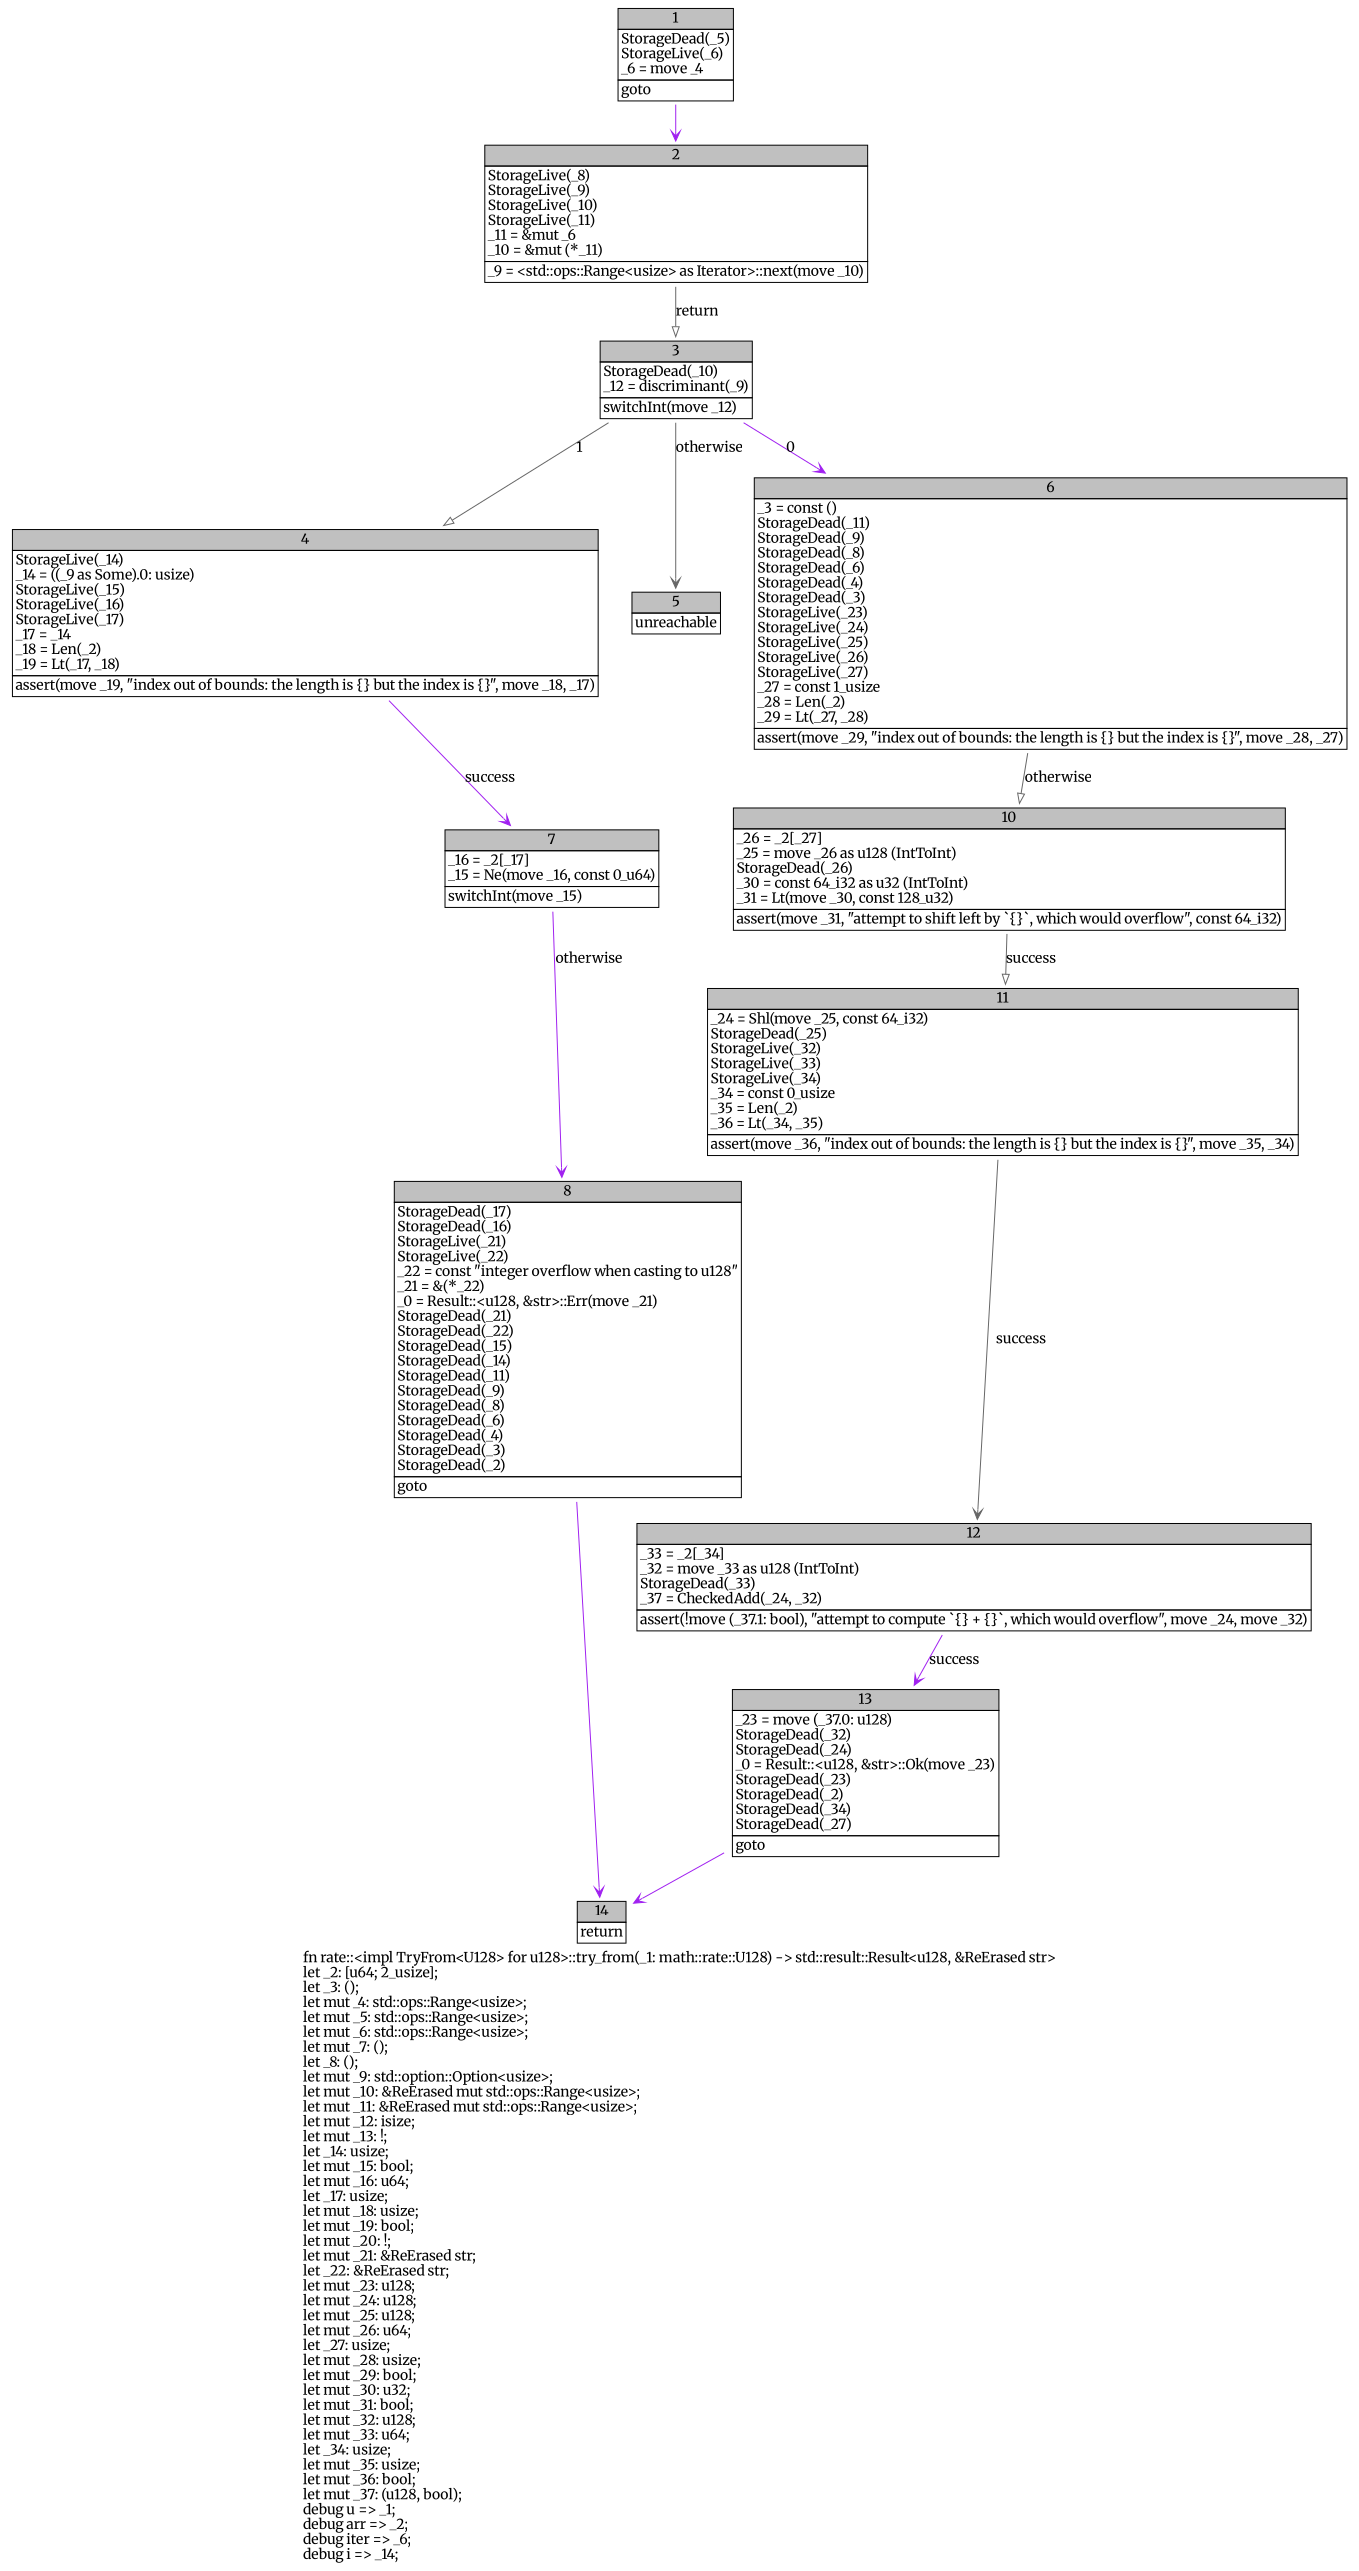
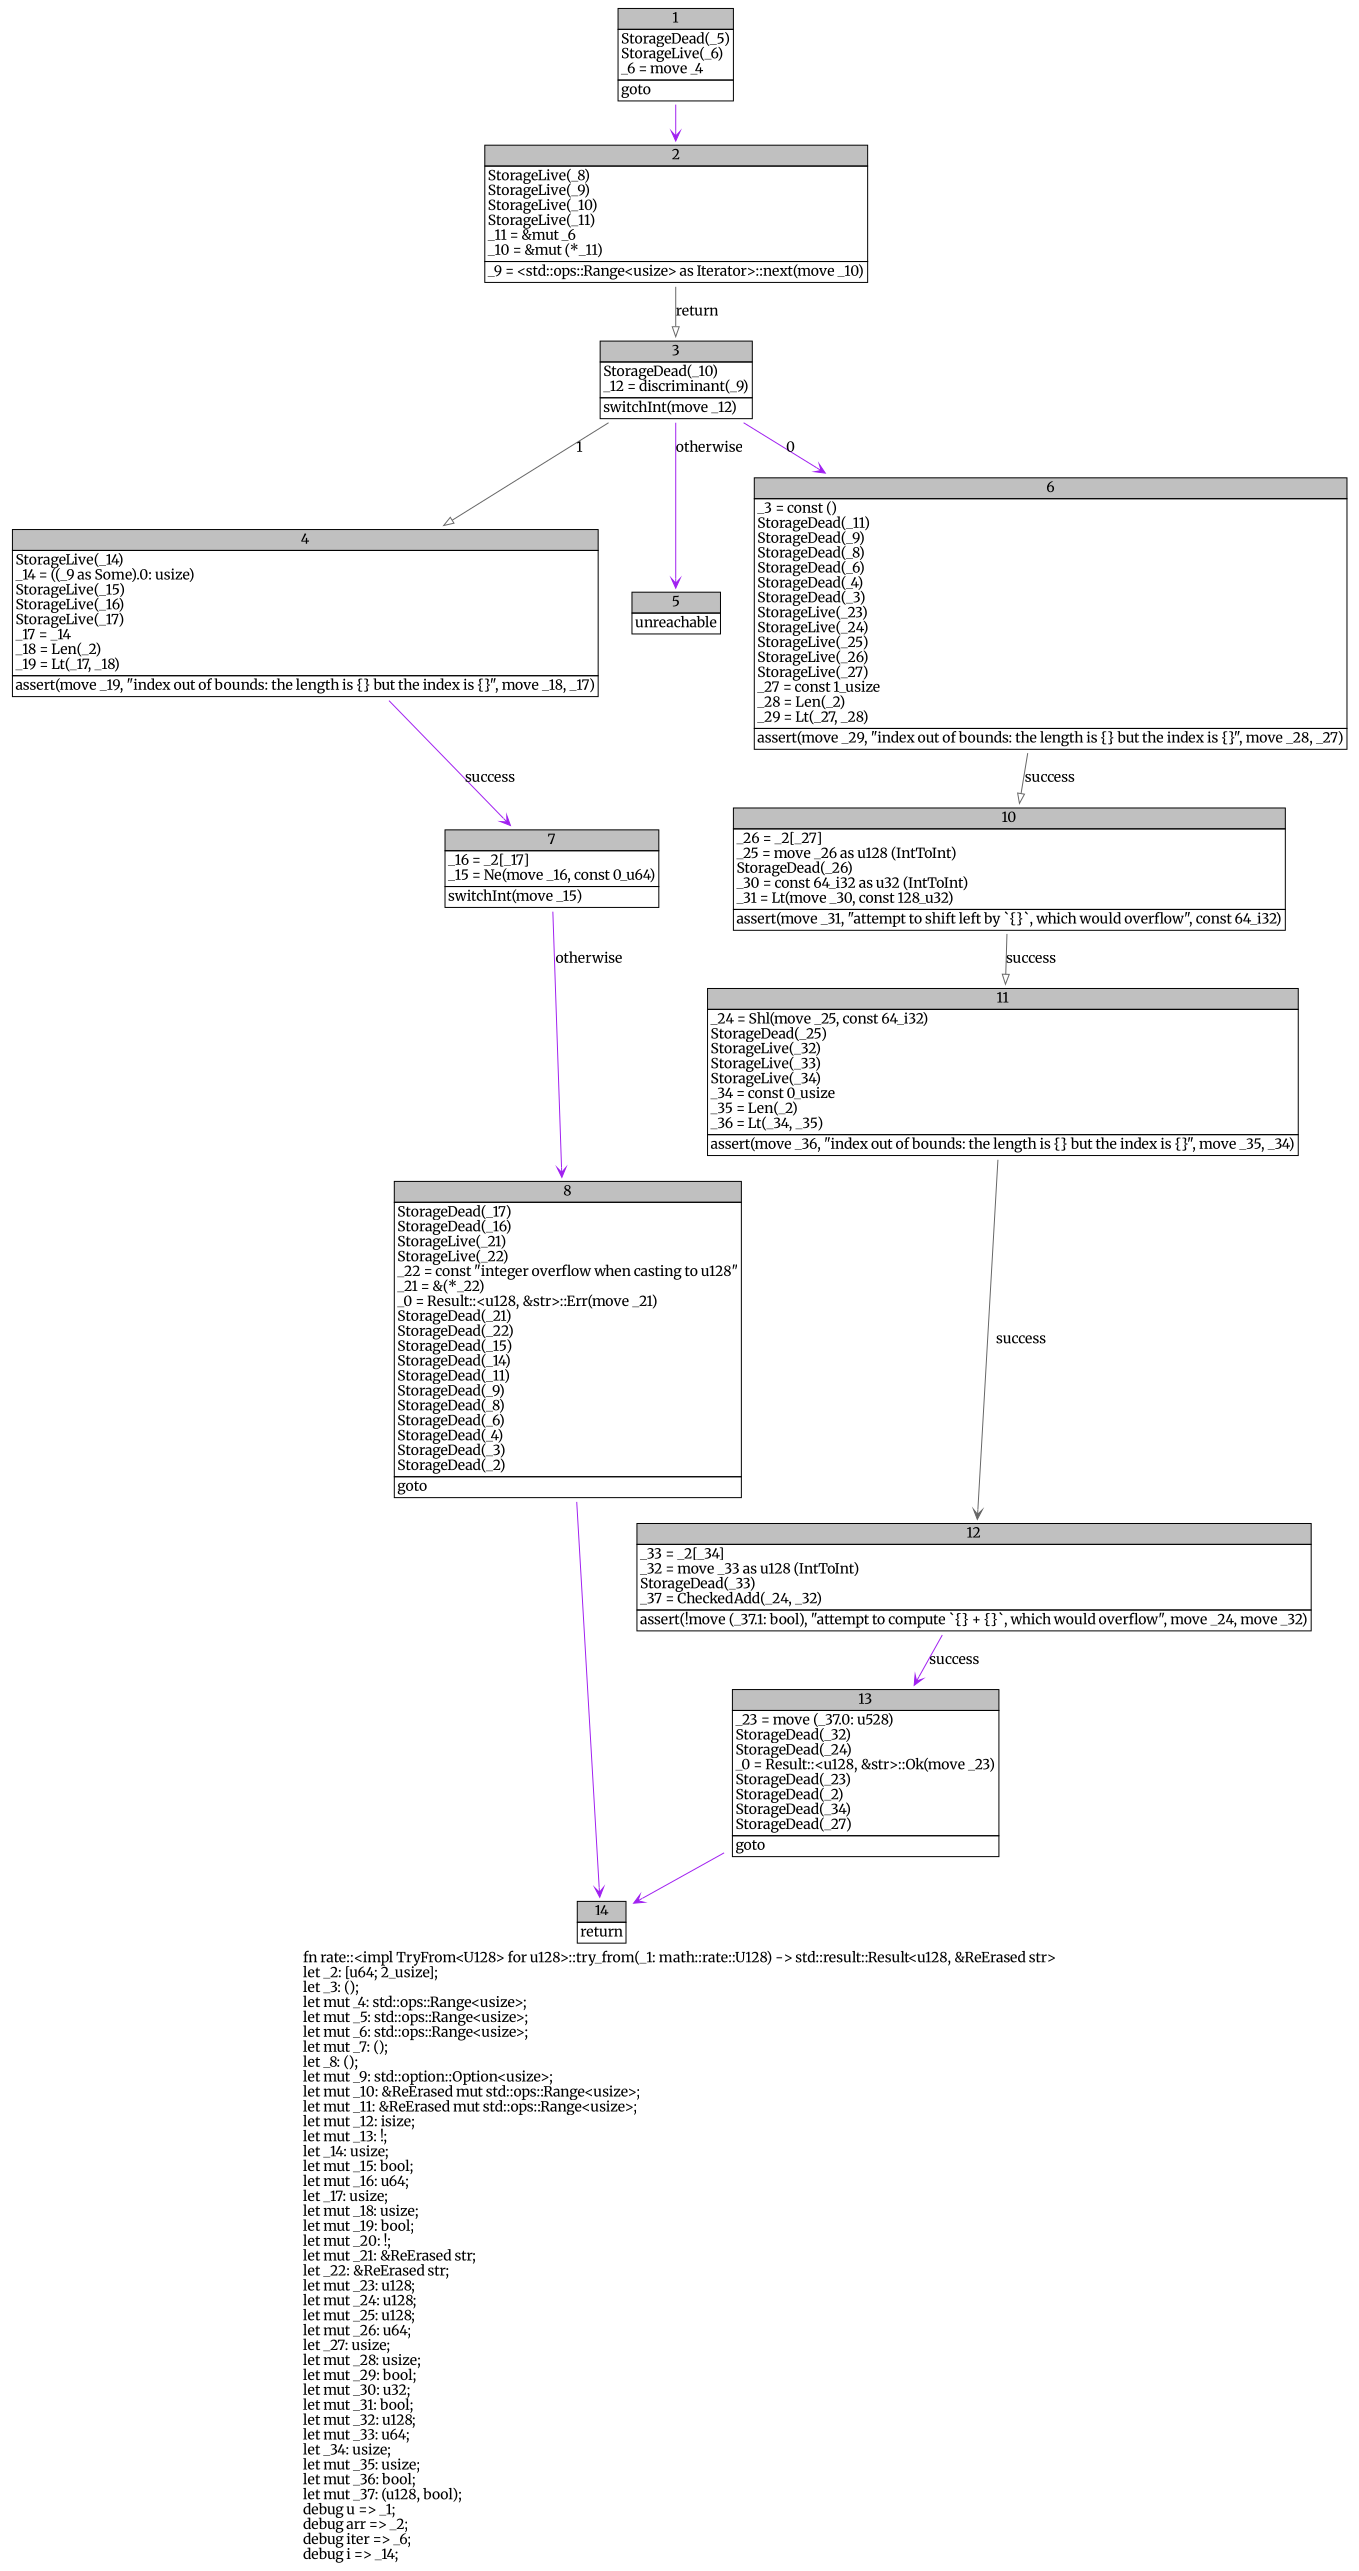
edge "3" -> "5": color gray40 -> purple
edge "6" -> "10": label "otherwise" -> "success"
node "13": text "_23 = move (_37.0: u128)" -> "_23 = move (_37.0: u528)"
